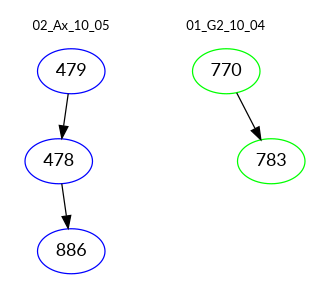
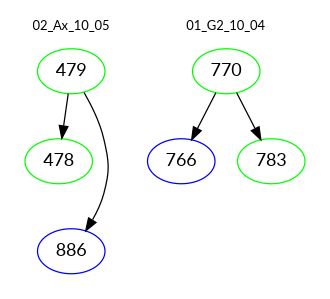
node "479": color blue -> green
node "478": color blue -> green
node "766": added
edge "478" -> "886": now "479" -> "886"
